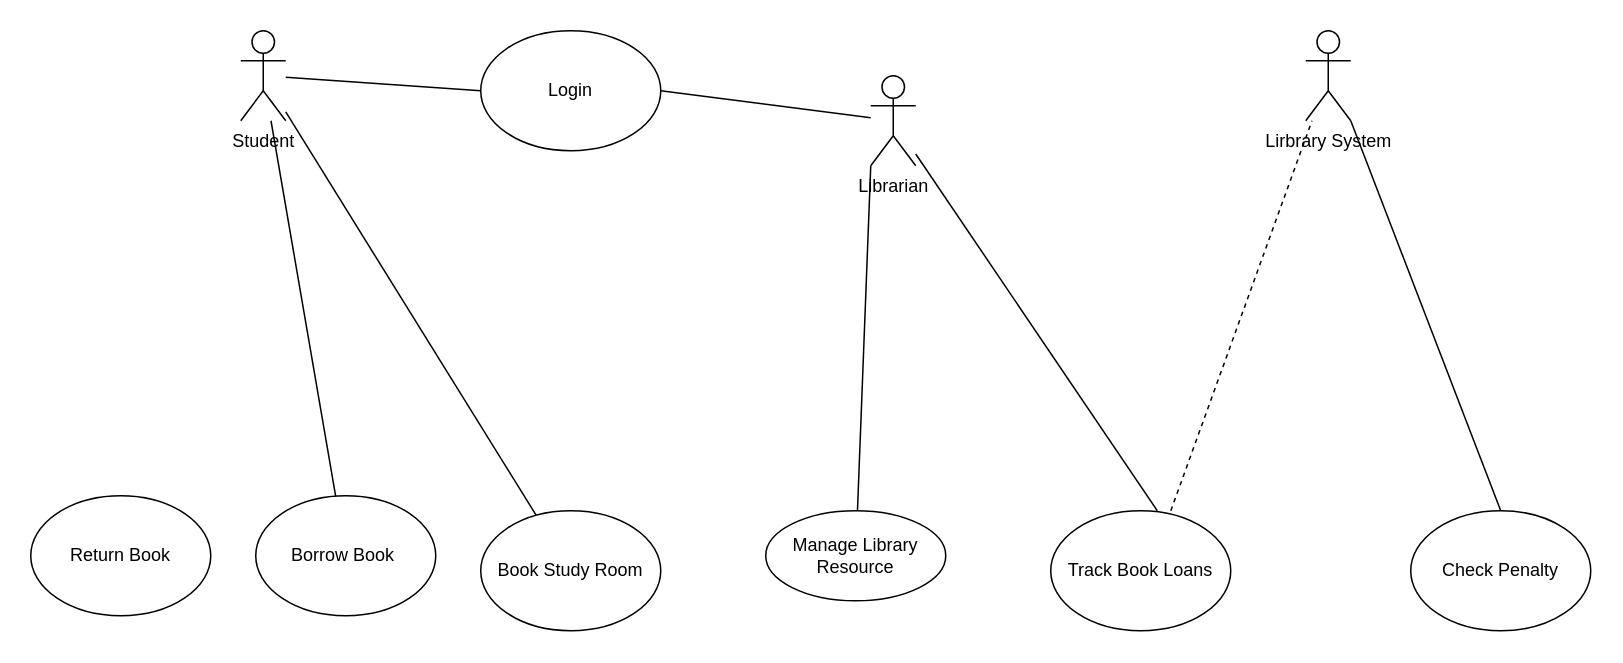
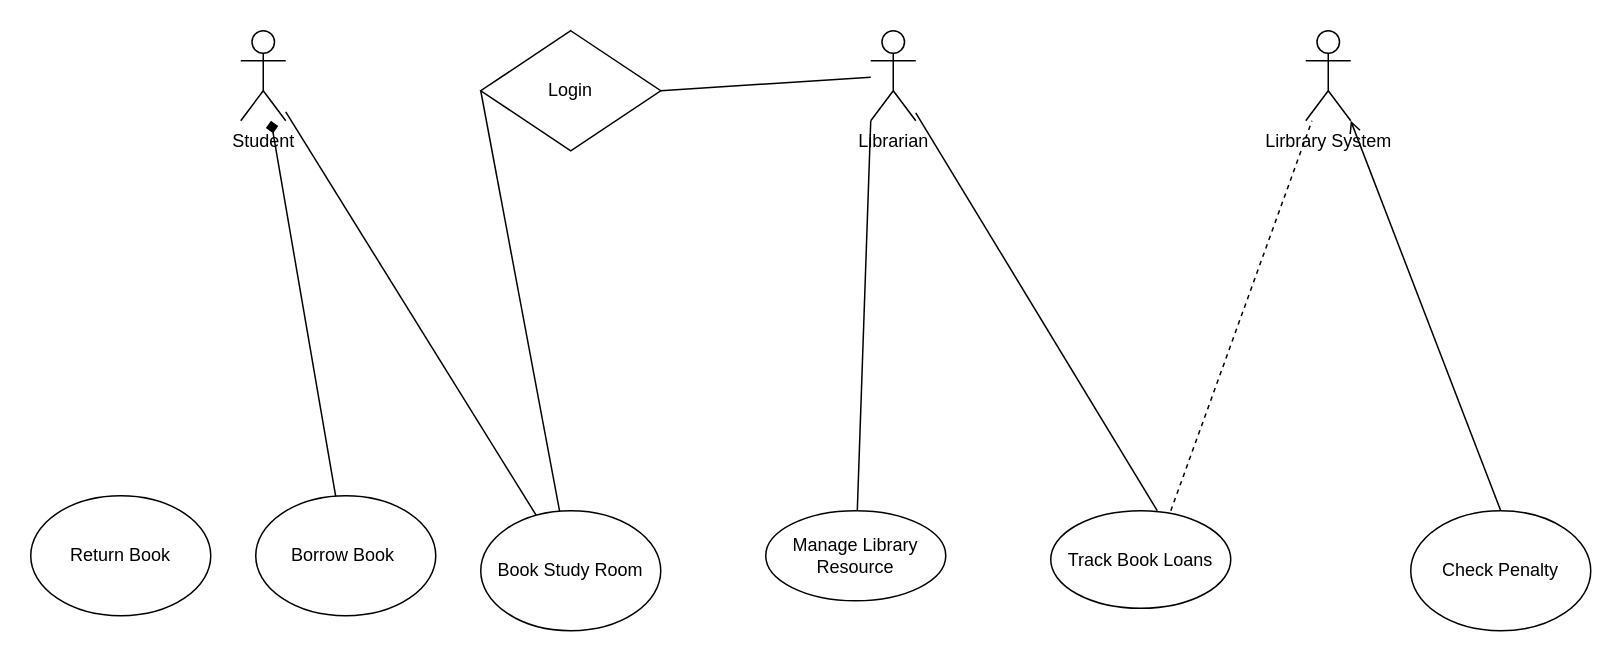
edge "Student" -- "Login": now "Book Study Room" -- "Login"
node "Login": shape ellipse -> diamond
node "Librarian": moved (893, 121) -> (893, 76)
edge "Lirbrary System" -- "Check Penalty": arrowhead none -> open
edge "Student" -- "Borrow Book": arrowhead none -> diamond
node "Track Book Loans": size 180x120 -> 180x98
